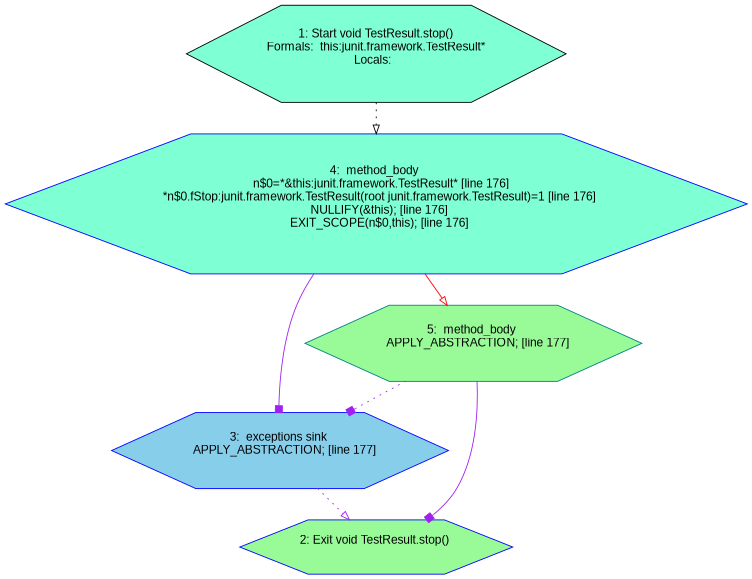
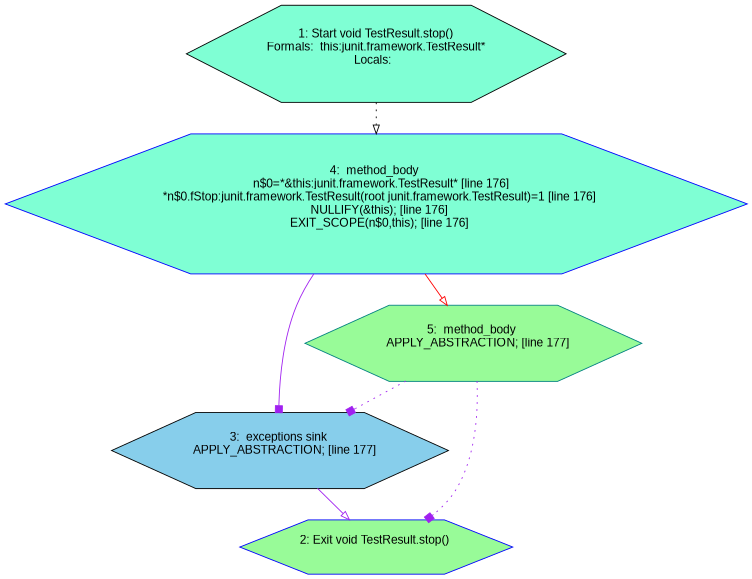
node "3:  exceptions sink APPLY_ABSTRACTION; [line 177]": color blue -> black
edge "5:  method_body APPLY_ABSTRACTION; [line 177]" -> "2: Exit void TestResult.stop()": style solid -> dotted
edge "3:  exceptions sink APPLY_ABSTRACTION; [line 177]" -> "2: Exit void TestResult.stop()": style dotted -> solid
